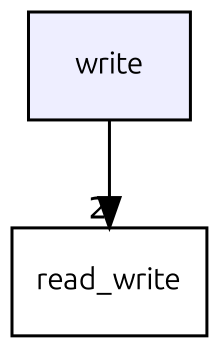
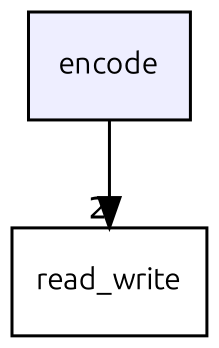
node "write": label "write" -> "encode"
